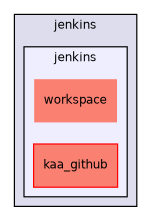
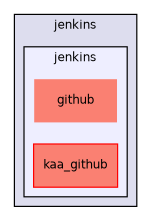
node "workspace": label "workspace" -> "github"
